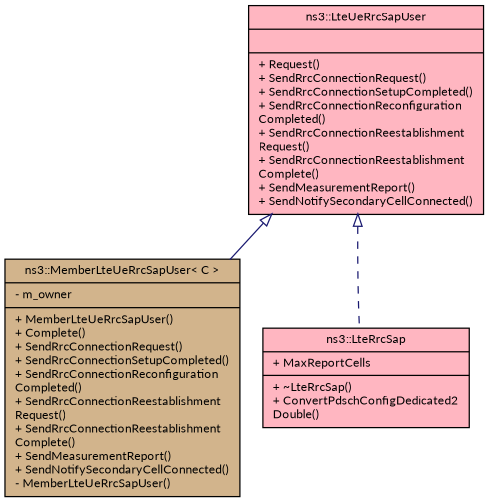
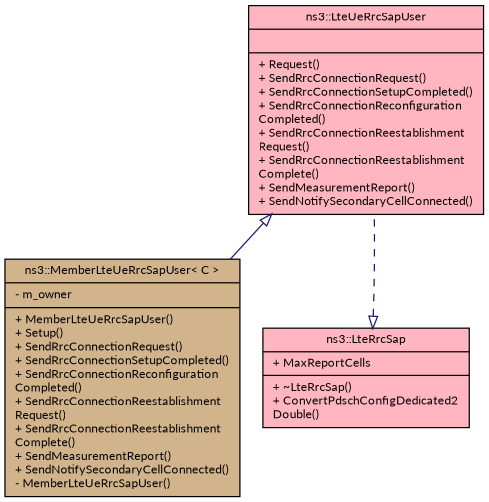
edge "ns3::LteRrcSap" -> "ns3::LteUeRrcSapUser": reversed
node "ns3::MemberLteUeRrcSapUser< C >": text "+ Complete()" -> "+ Setup()"
